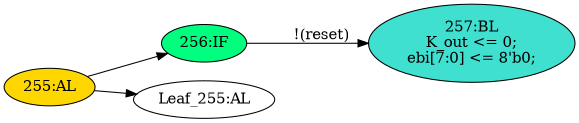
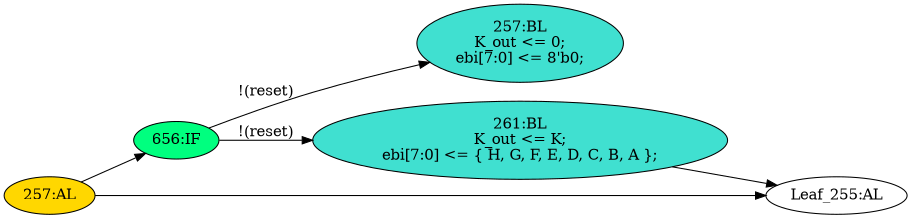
node "256:IF": label "256:IF" -> "656:IF"
node "255:AL": label "255:AL" -> "257:AL"
node "261:BL K_out <= K; ebi[7:0] <= { H, G, F, E, D, C, B, A };": added
